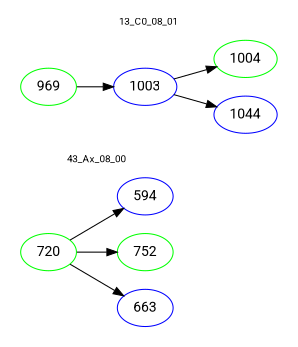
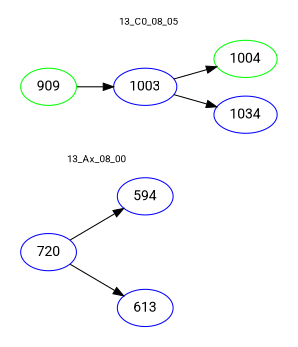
cluster "13_C0_08_01": label "13_C0_08_01" -> "13_C0_08_05"
node "969": label "969" -> "909"
node "1044": label "1044" -> "1034"
cluster "43_Ax_08_00": label "43_Ax_08_00" -> "13_Ax_08_00"
node "720": color green -> blue
node "752": removed
node "663": label "663" -> "613"
